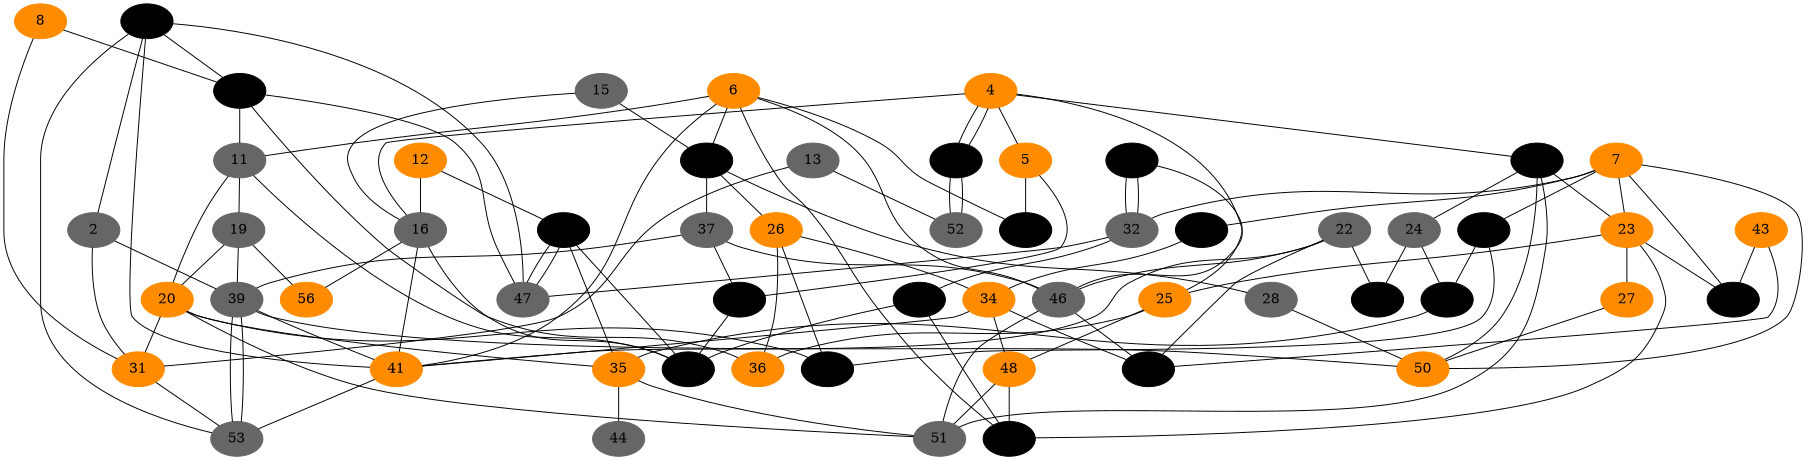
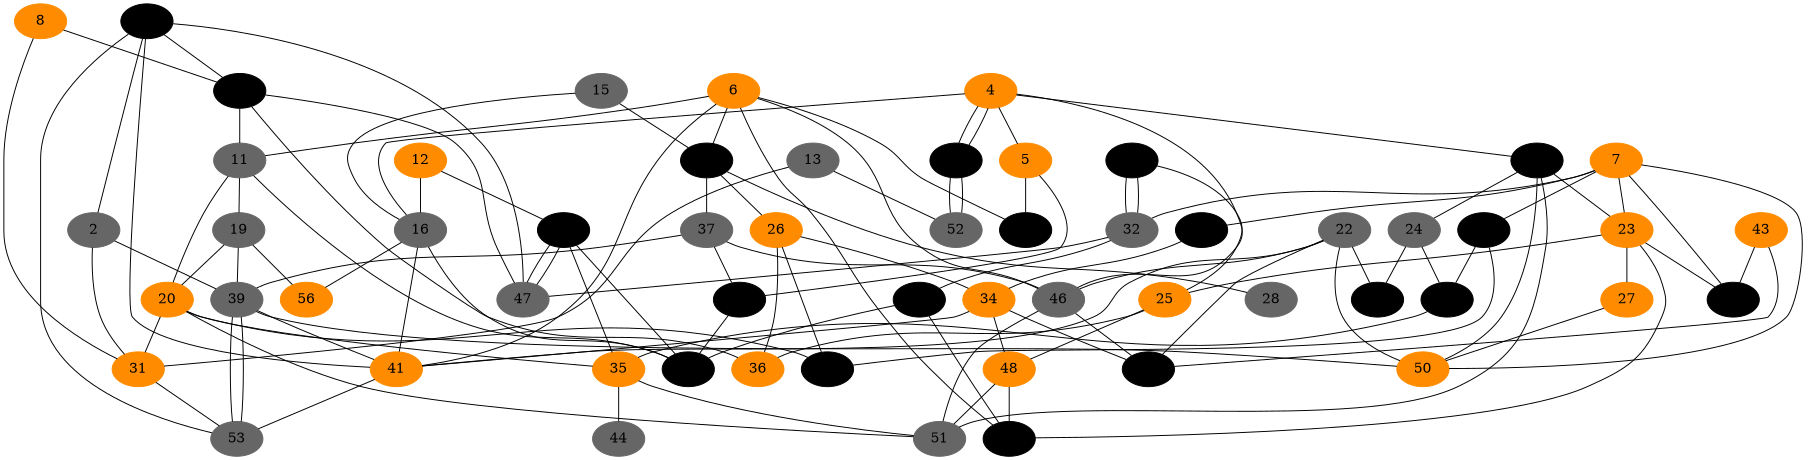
edge "28" -- "50": now "22" -- "50"
